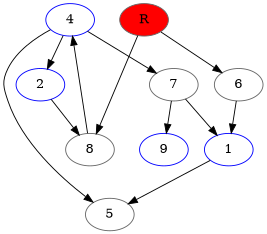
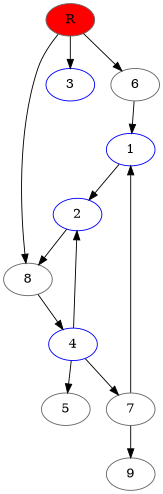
node "3": added
node "9": color blue -> gray40
edge "1" -> "5": now "1" -> "2"
